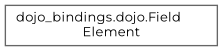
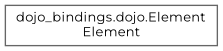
node "dojo_bindings.dojo.Field Element": label "dojo_bindings.dojo.Field Element" -> "dojo_bindings.dojo.Element Element"
